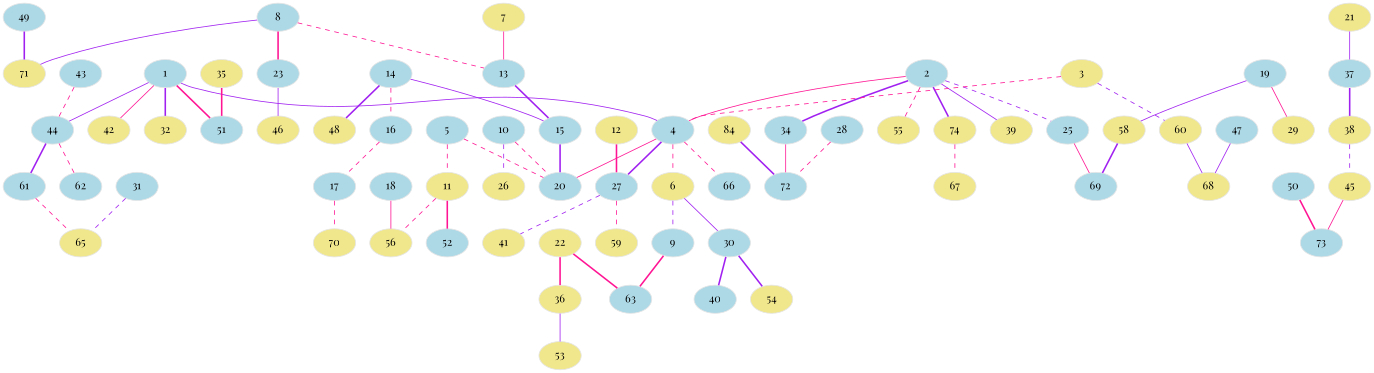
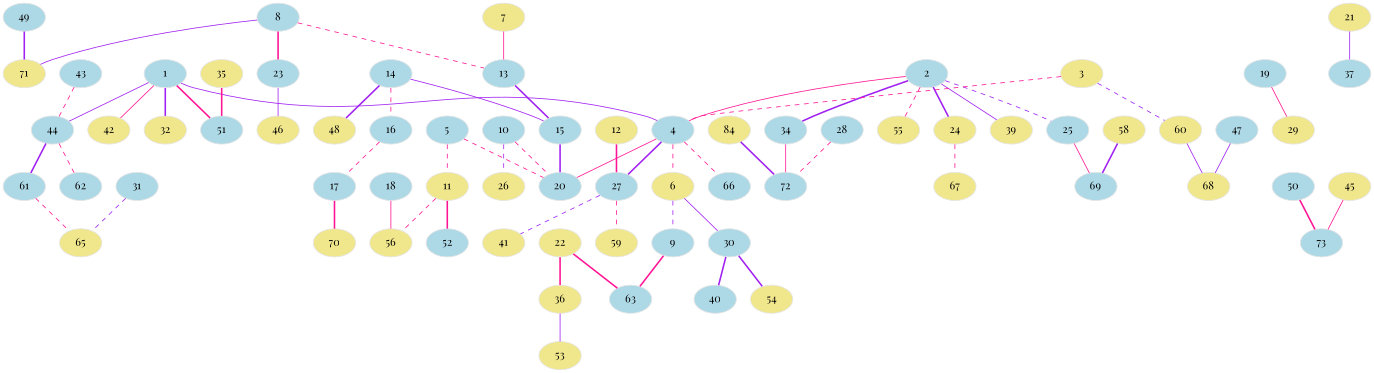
edge "19" -- "58": removed
node "74": label "74" -> "24"
node "38": removed
edge "17" -- "70": style dashed -> bold
